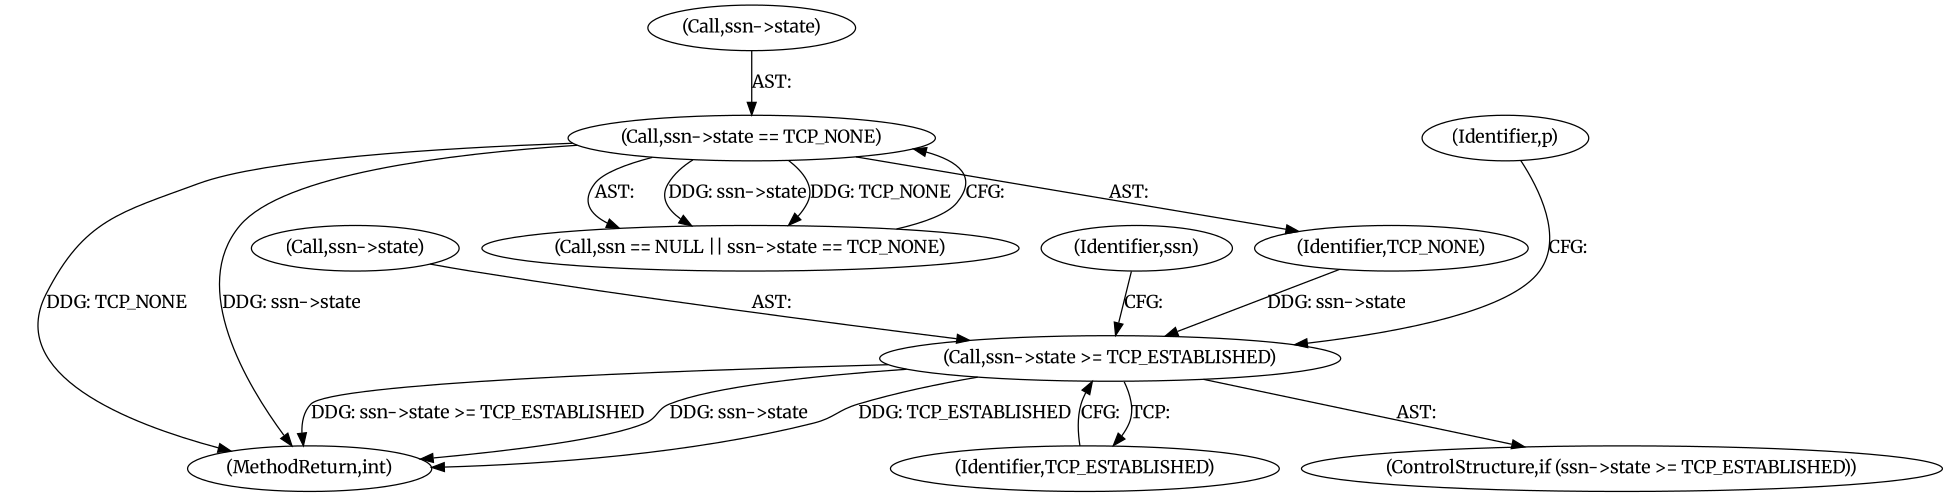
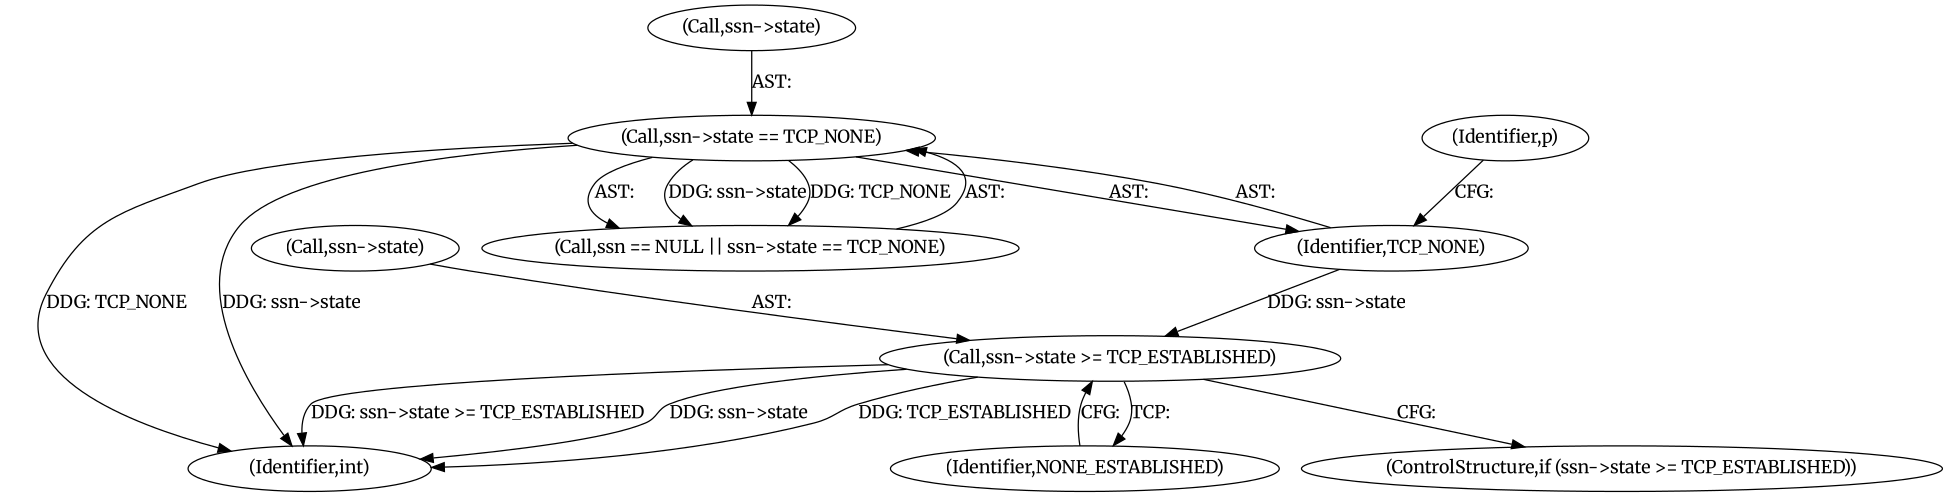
edge "(Identifier,TCP_NONE)" -> "(Call,ssn->state == TCP_NONE)": added, label "AST:"
edge "(Call,ssn == NULL || ssn->state == TCP_NONE)" -> "(Call,ssn->state == TCP_NONE)": label "CFG: " -> "AST: "
node "(Identifier,ssn)": removed
edge "(Identifier,p)" -> "(Call,ssn->state >= TCP_ESTABLISHED)": now "(Identifier,p)" -> "(Identifier,TCP_NONE)"
edge "(Call,ssn->state >= TCP_ESTABLISHED)" -> "(ControlStructure,if (ssn->state >= TCP_ESTABLISHED))": label "AST: " -> "CFG: "
node "(MethodReturn,int)": label "(MethodReturn,int)" -> "(Identifier,int)"
node "(Identifier,TCP_ESTABLISHED)": label "(Identifier,TCP_ESTABLISHED)" -> "(Identifier,NONE_ESTABLISHED)"
